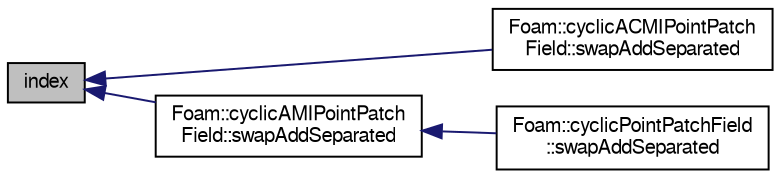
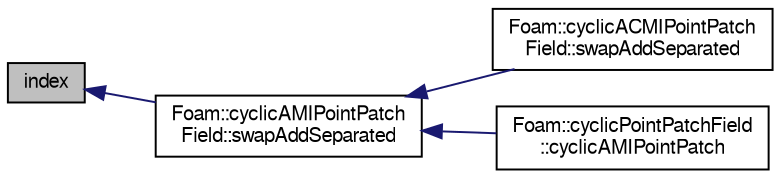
edge "Foam::cyclicACMIPointPatch Field::swapAddSeparated" -> "index": now "Foam::cyclicACMIPointPatch Field::swapAddSeparated" -> "Foam::cyclicAMIPointPatch Field::swapAddSeparated"
node "Foam::cyclicPointPatchField ::swapAddSeparated": label "Foam::cyclicPointPatchField ::swapAddSeparated" -> "Foam::cyclicPointPatchField ::cyclicAMIPointPatch"
